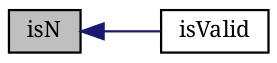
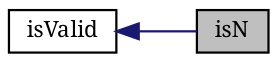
edge "isValid" -> "isN": reversed
